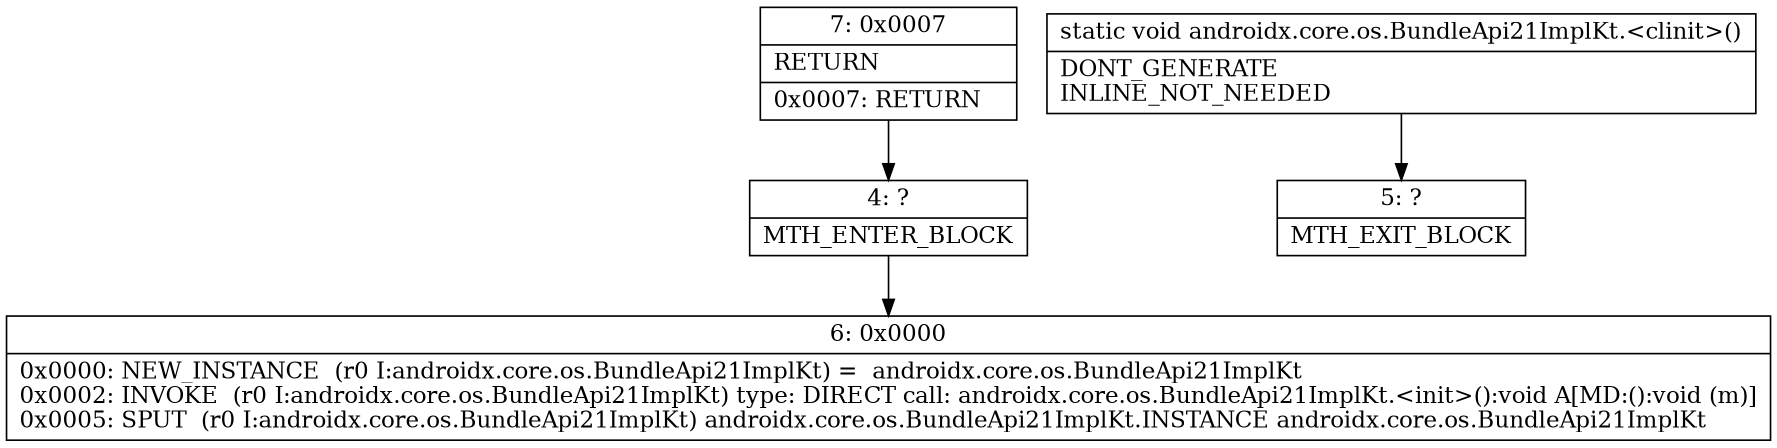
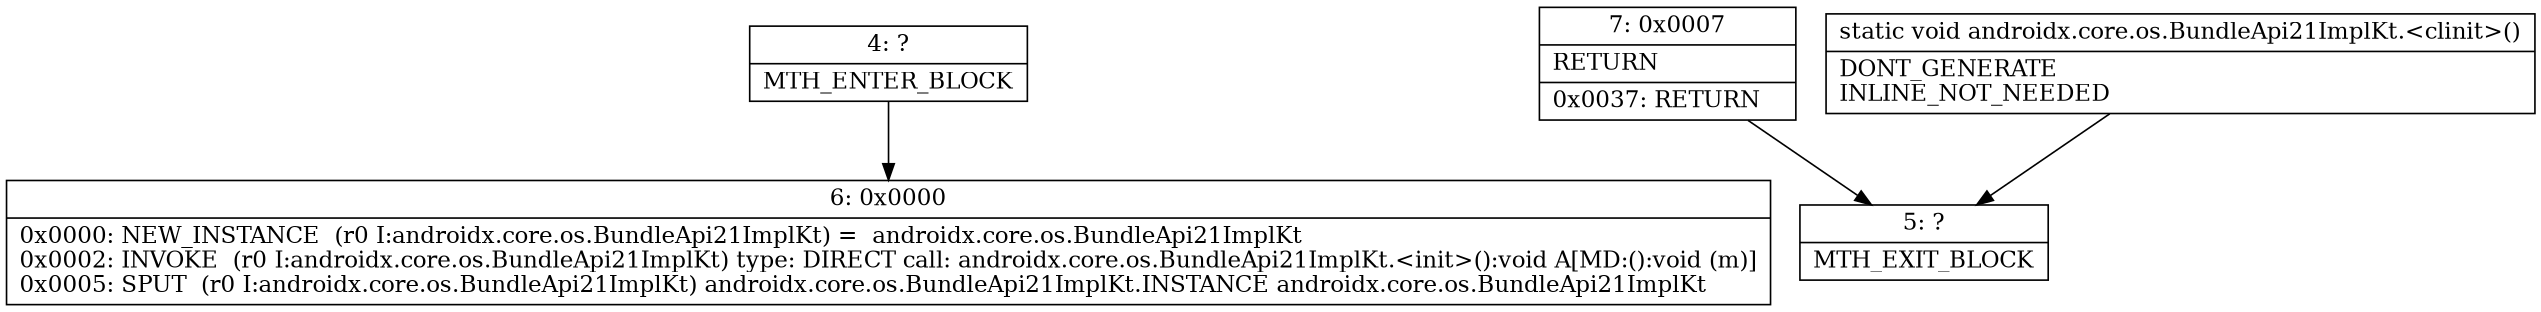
node "7: 0x0007": text "0x0007: RETURN" -> "0x0037: RETURN"
edge "7: 0x0007" -> "4: ?": now "7: 0x0007" -> "5: ?"
